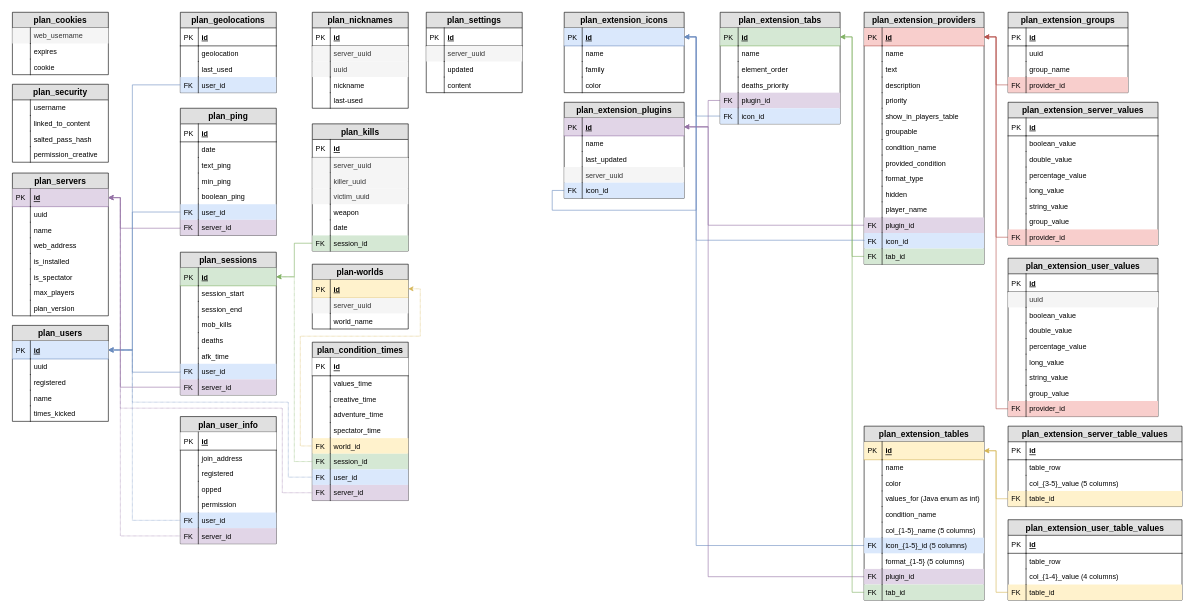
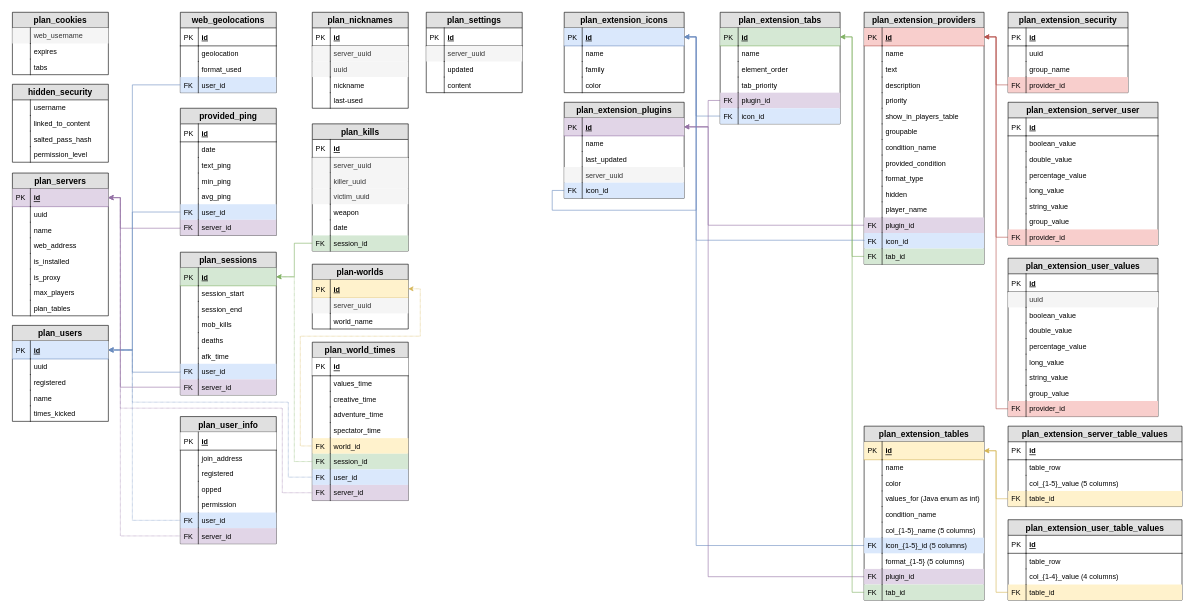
node "plan_geolocations": label "plan_geolocations" -> "web_geolocations"
node "plan_extension_groups": label "plan_extension_groups" -> "plan_extension_security"
node "cookie": label "cookie" -> "tabs"
node "last_used": label "last_used" -> "format_used"
node "deaths_priority": label "deaths_priority" -> "tab_priority"
node "plan_security": label "plan_security" -> "hidden_security"
node "plan_extension_server_values": label "plan_extension_server_values" -> "plan_extension_server_user"
node "plan_ping": label "plan_ping" -> "provided_ping"
node "permission_creative": label "permission_creative" -> "permission_level"
node "boolean_ping": label "boolean_ping" -> "avg_ping"
node "is_spectator": label "is_spectator" -> "is_proxy"
node "plan_version": label "plan_version" -> "plan_tables"
node "plan_condition_times": label "plan_condition_times" -> "plan_world_times"
node "col_{3-5}_value (5 columns)": label "col_{3-5}_value (5 columns)" -> "col_{1-5}_value (5 columns)"
